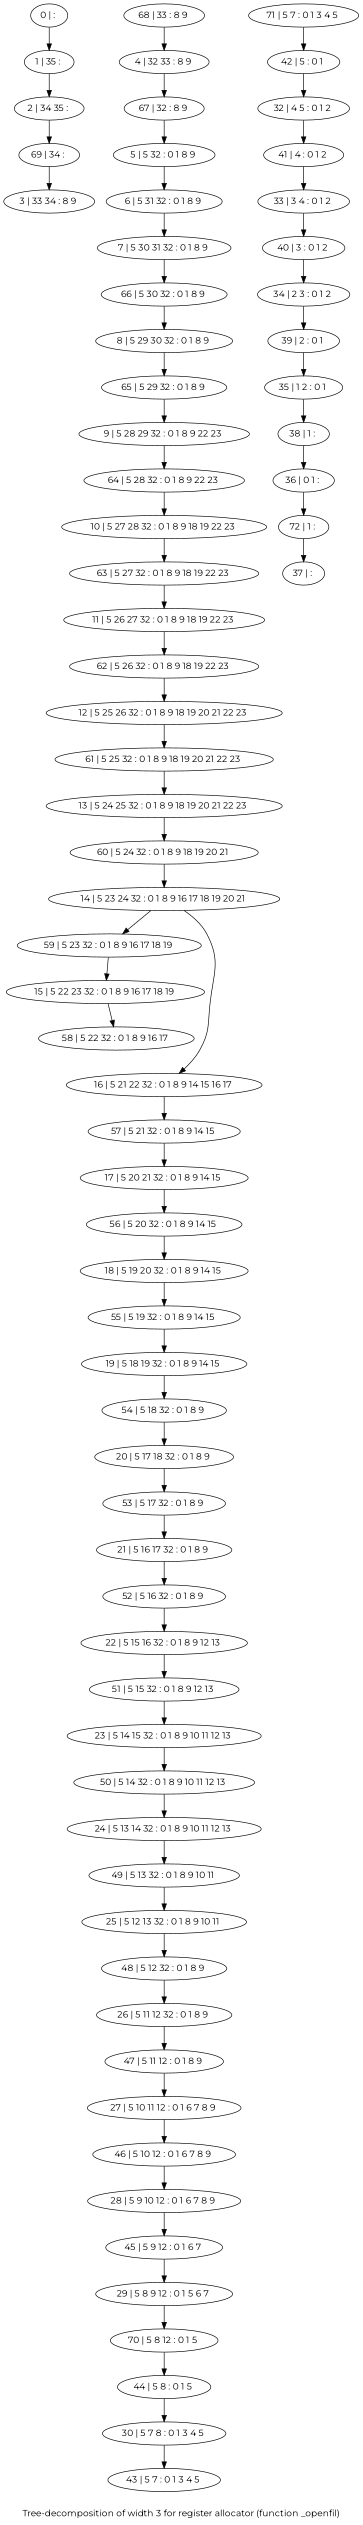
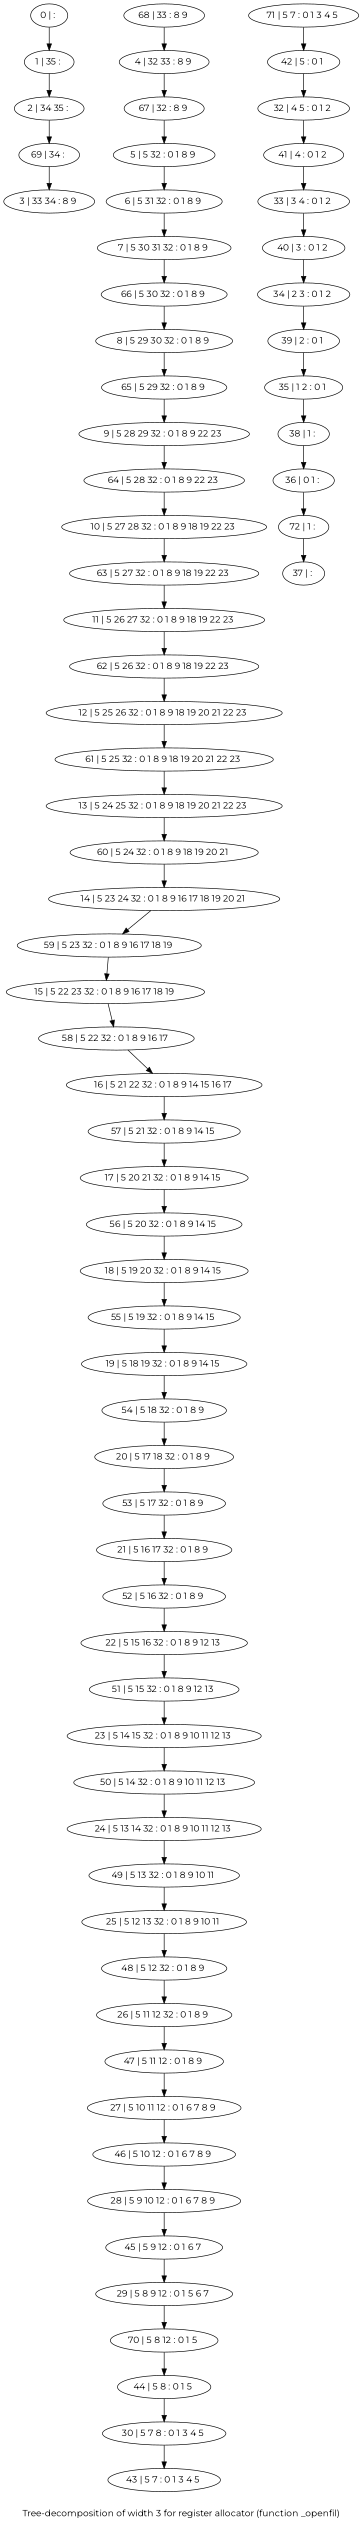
edge "14 | 5 23 24 32 : 0 1 8 9 16 17 18 19 20 21" -> "16 | 5 21 22 32 : 0 1 8 9 14 15 16 17": now "58 | 5 22 32 : 0 1 8 9 16 17" -> "16 | 5 21 22 32 : 0 1 8 9 14 15 16 17"
